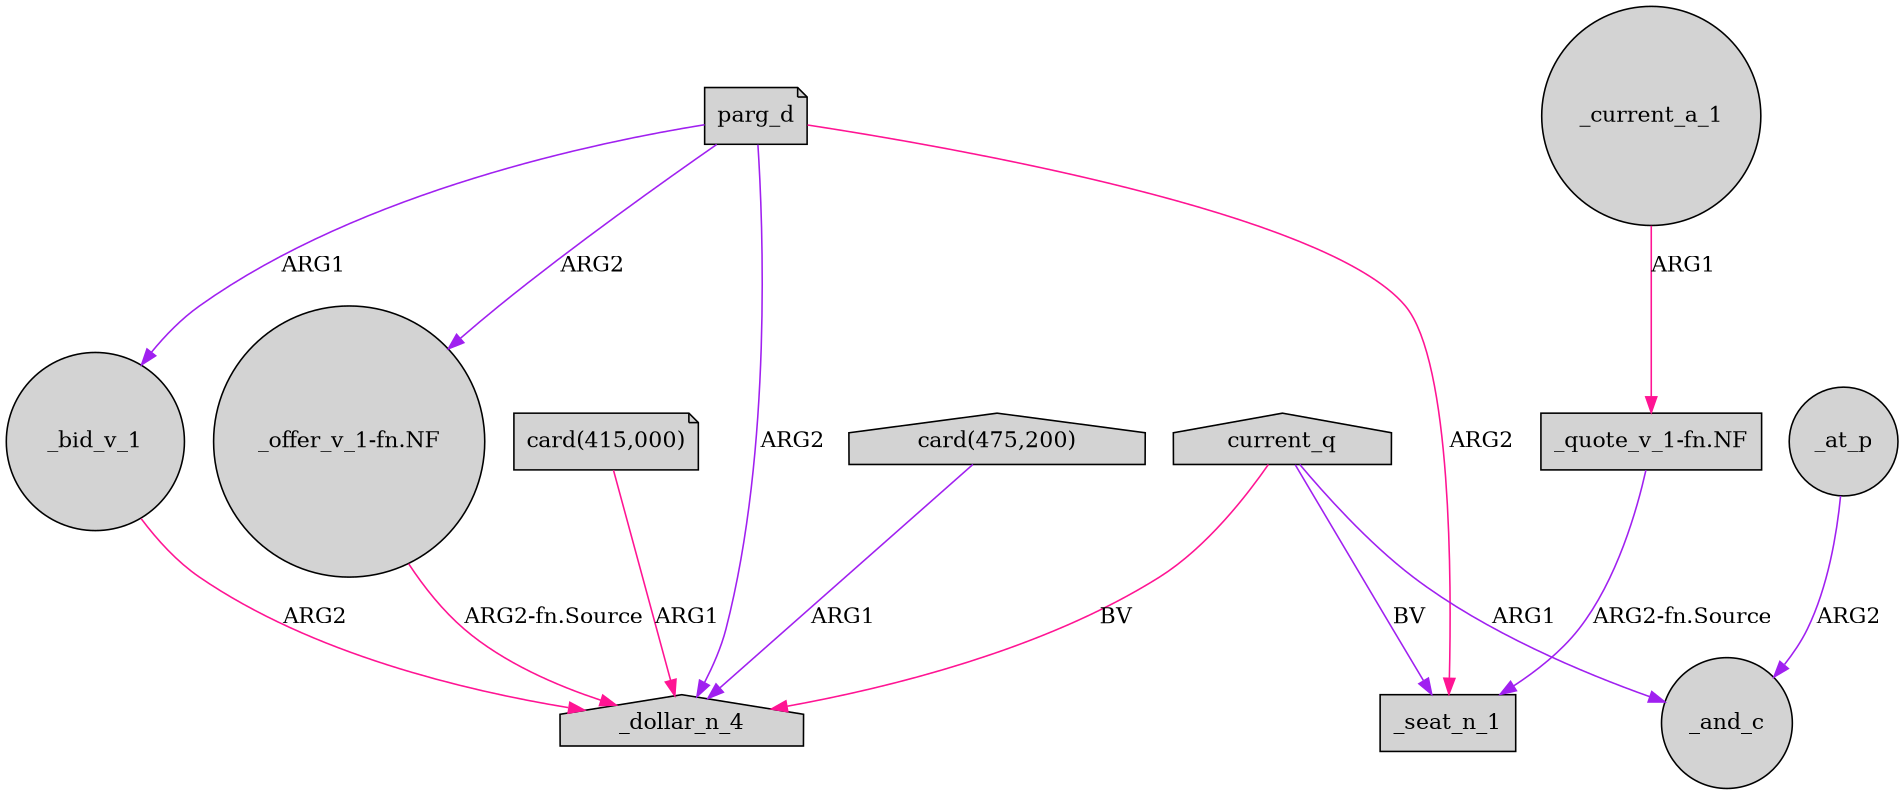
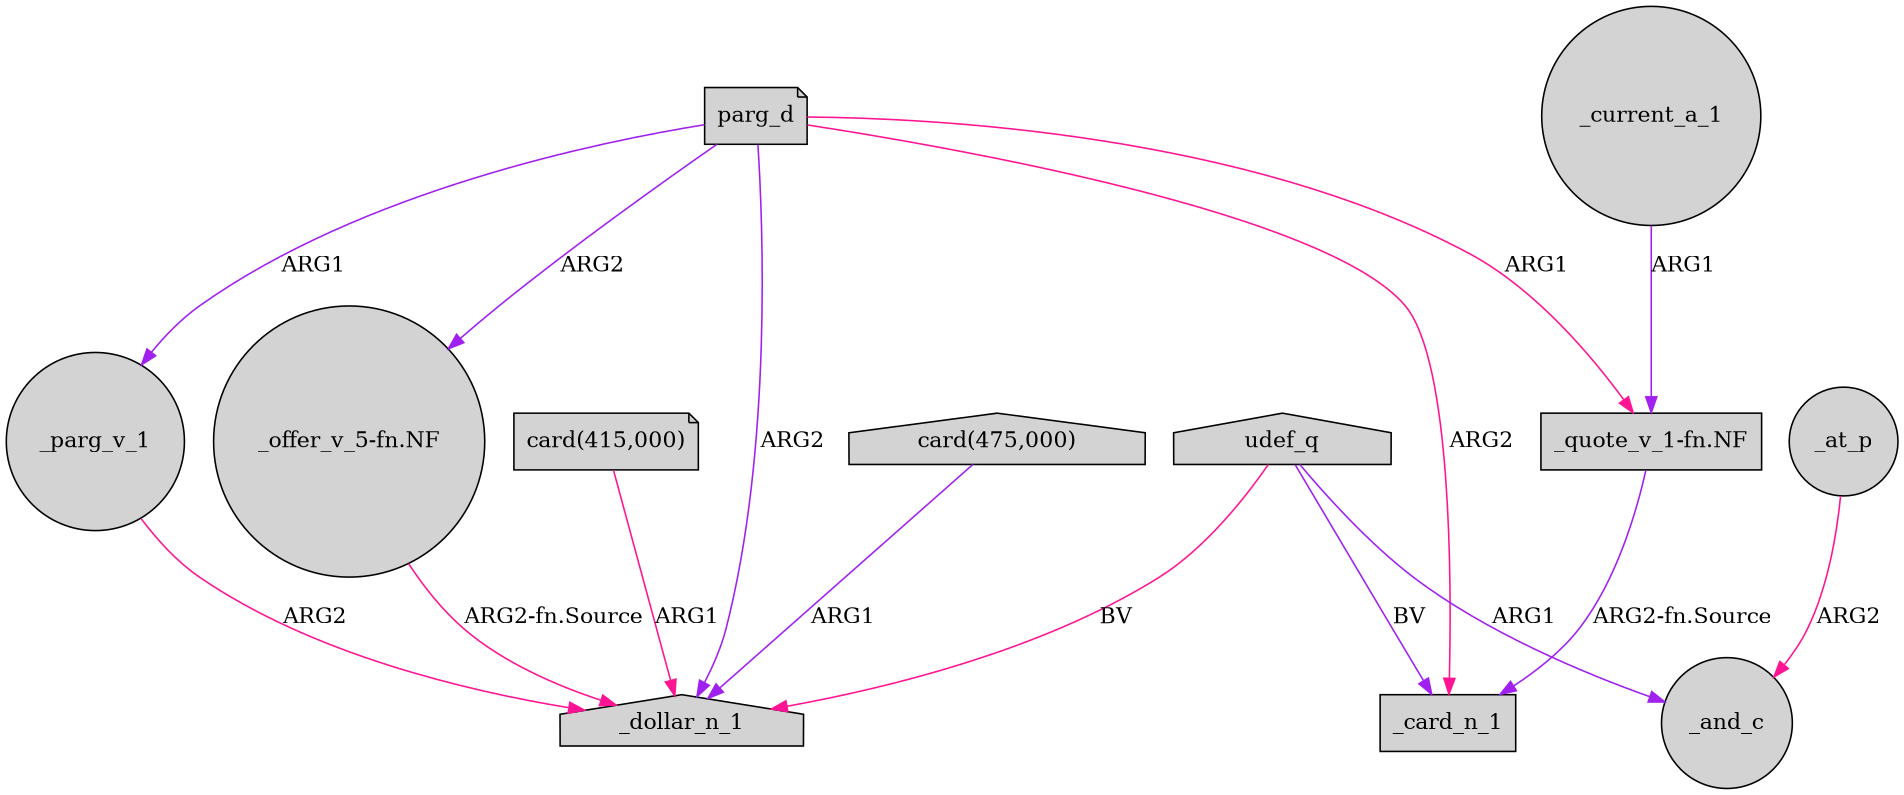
edge "parg_d" -> "_quote_v_1-fn.NF": added, label "ARG1"
edge "_current_a_1" -> "_quote_v_1-fn.NF": color deeppink -> purple
node "_bid_v_1": label "_bid_v_1" -> "_parg_v_1"
node "_offer_v_1-fn.NF": label "_offer_v_1-fn.NF" -> "_offer_v_5-fn.NF"
node "card(475,200)": label "card(475,200)" -> "card(475,000)"
node "current_q": label "current_q" -> "udef_q"
edge "_at_p" -> "_and_c": color purple -> deeppink
node "_dollar_n_4": label "_dollar_n_4" -> "_dollar_n_1"
node "_seat_n_1": label "_seat_n_1" -> "_card_n_1"
